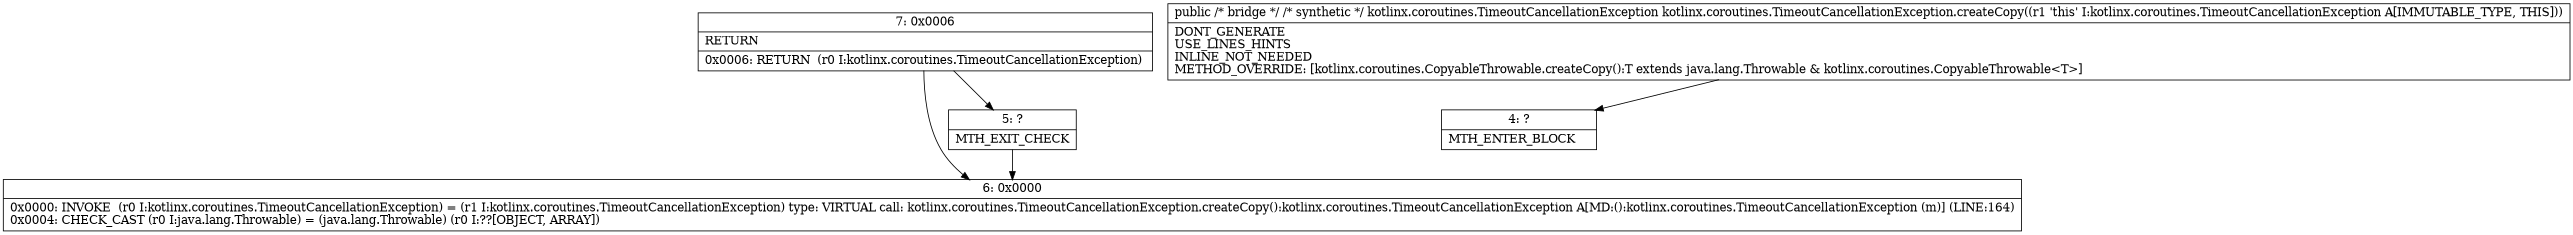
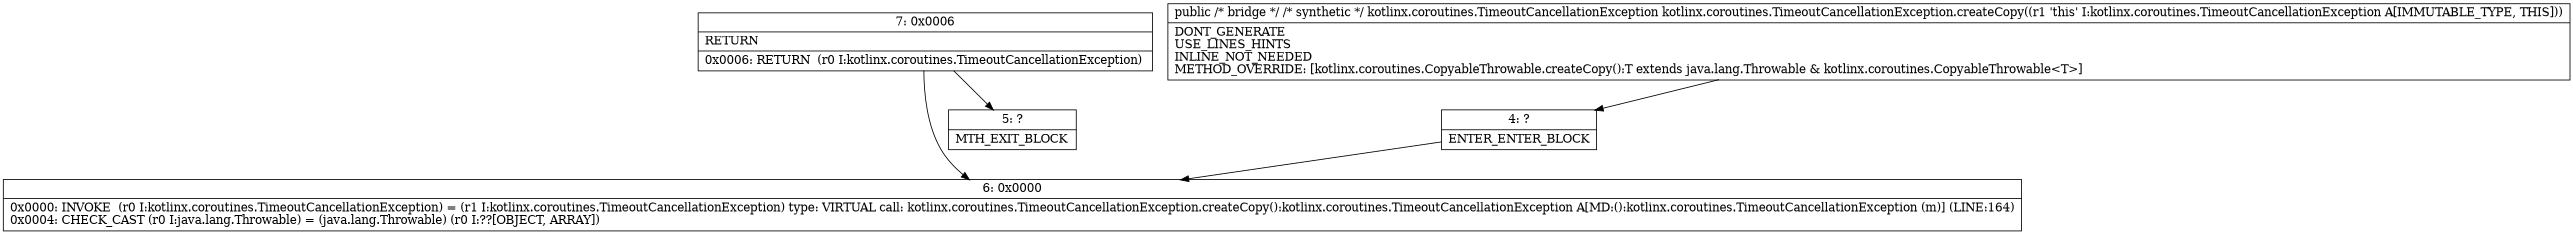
node "5: ?": text "MTH_EXIT_CHECK" -> "MTH_EXIT_BLOCK"
node "4: ?": text "MTH_ENTER_BLOCK" -> "ENTER_ENTER_BLOCK"
edge "5: ?" -> "6: 0x0000": now "4: ?" -> "6: 0x0000"
